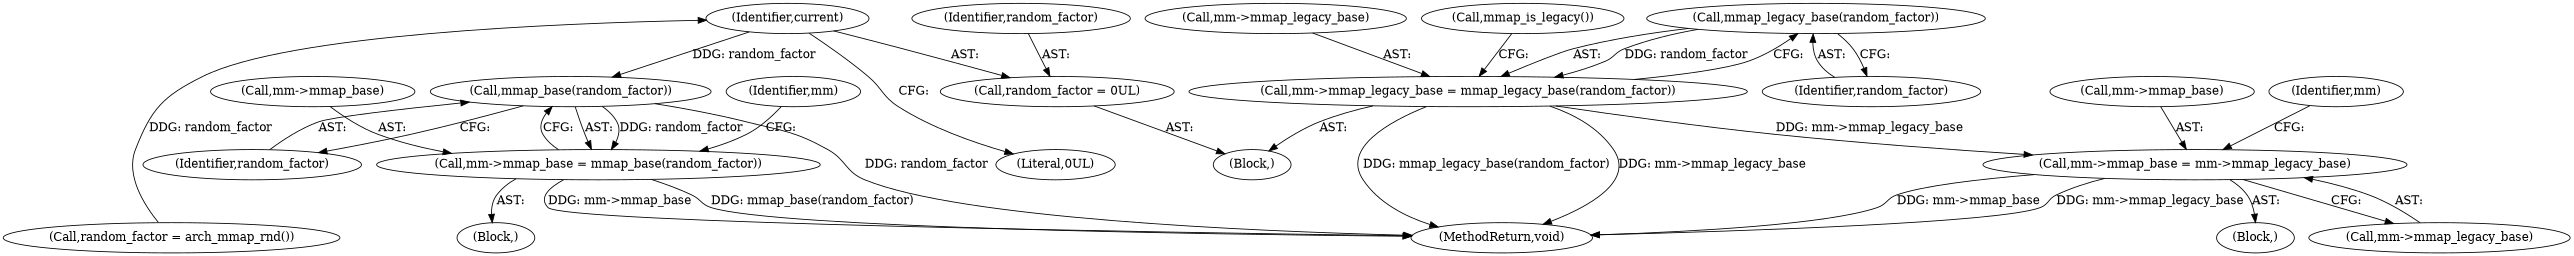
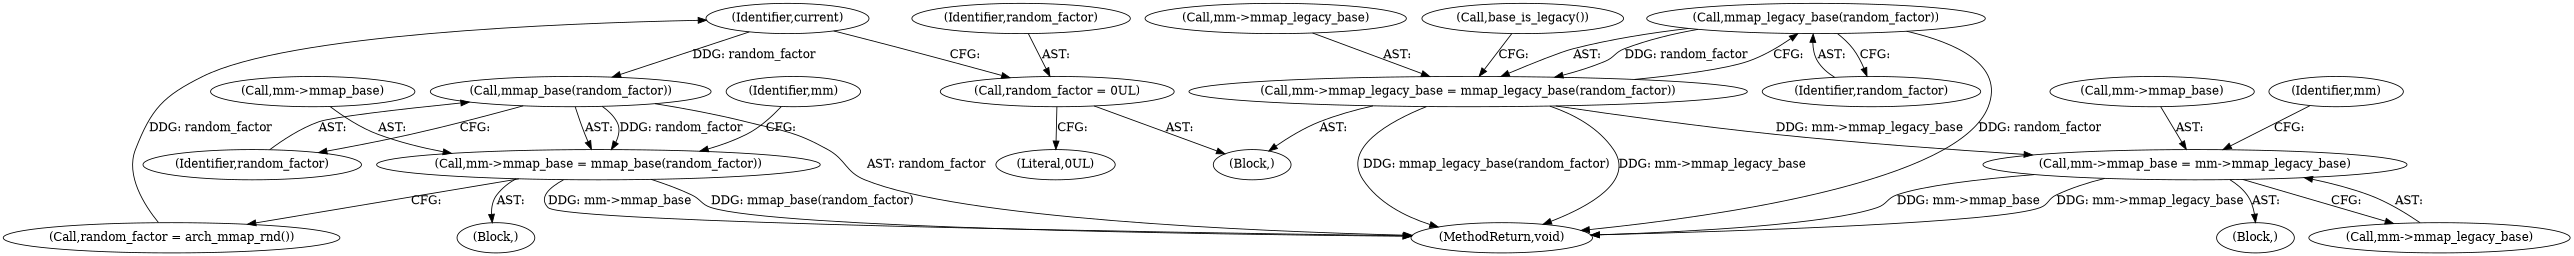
node "(Call,mmap_is_legacy())": label "(Call,mmap_is_legacy())" -> "(Call,base_is_legacy())"
edge "(Identifier,current)" -> "(Call,random_factor = 0UL)": label "AST: " -> "CFG: "
edge "(Identifier,current)" -> "(Literal,0UL)": now "(Call,random_factor = 0UL)" -> "(Literal,0UL)"
edge "(Call,mm->mmap_base = mmap_base(random_factor))" -> "(Call,mmap_base(random_factor))": now "(Call,mm->mmap_base = mmap_base(random_factor))" -> "(Call,random_factor = arch_mmap_rnd())"
edge "(Call,mmap_base(random_factor))" -> "(MethodReturn,void)": label "DDG: random_factor" -> "AST: random_factor"
edge "(Call,mmap_legacy_base(random_factor))" -> "(MethodReturn,void)": added, label "DDG: random_factor"
